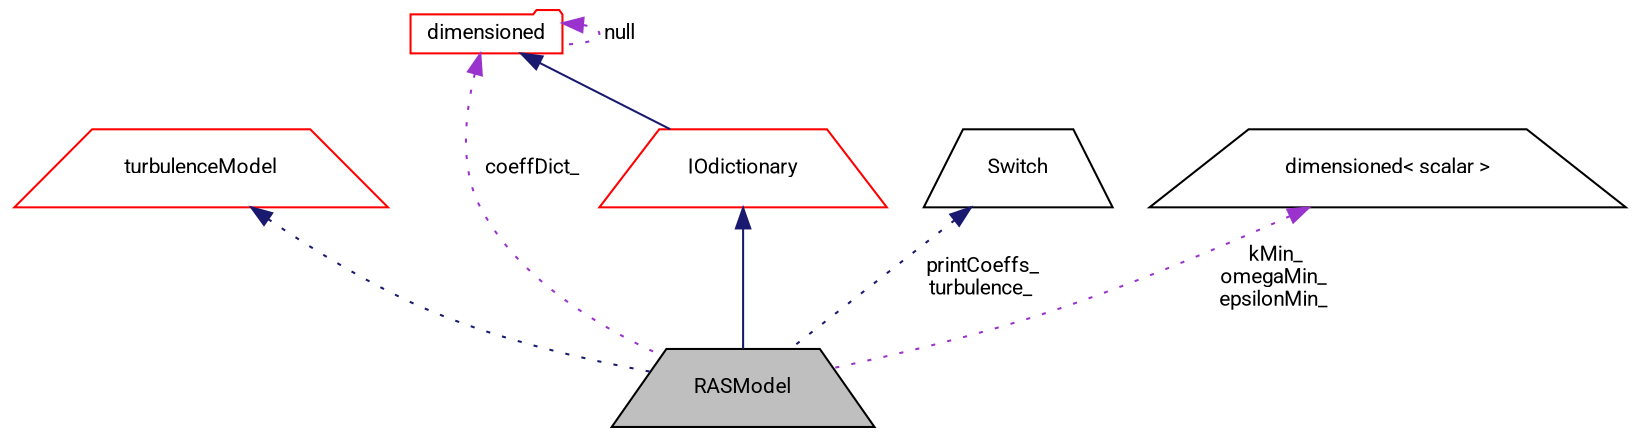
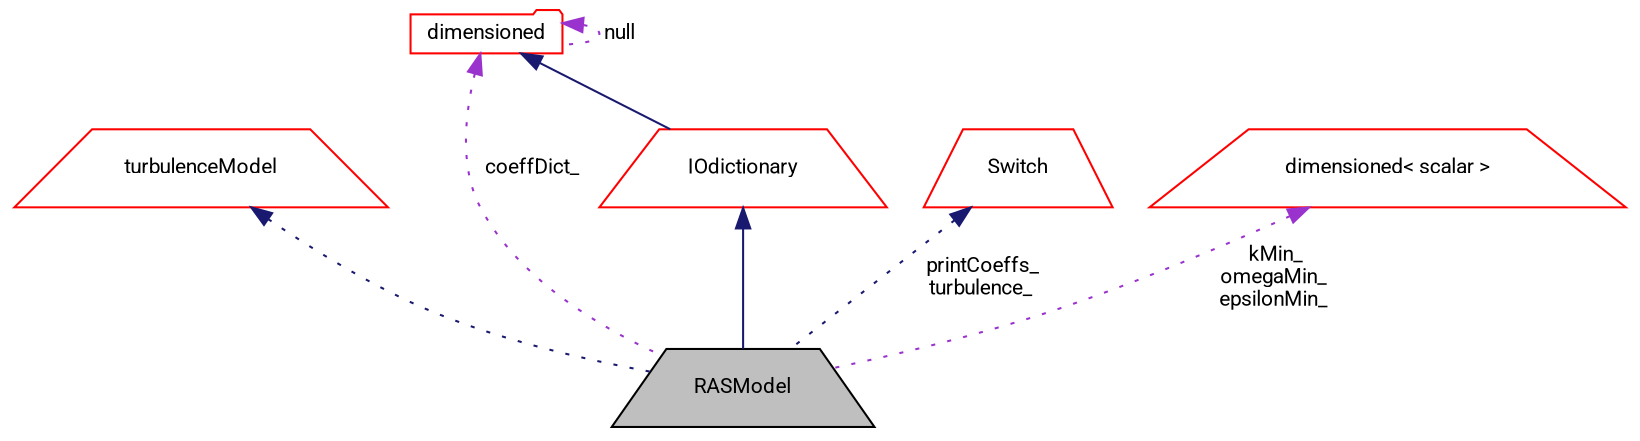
node "Switch": color black -> red
node "dimensioned< scalar >": color black -> red
